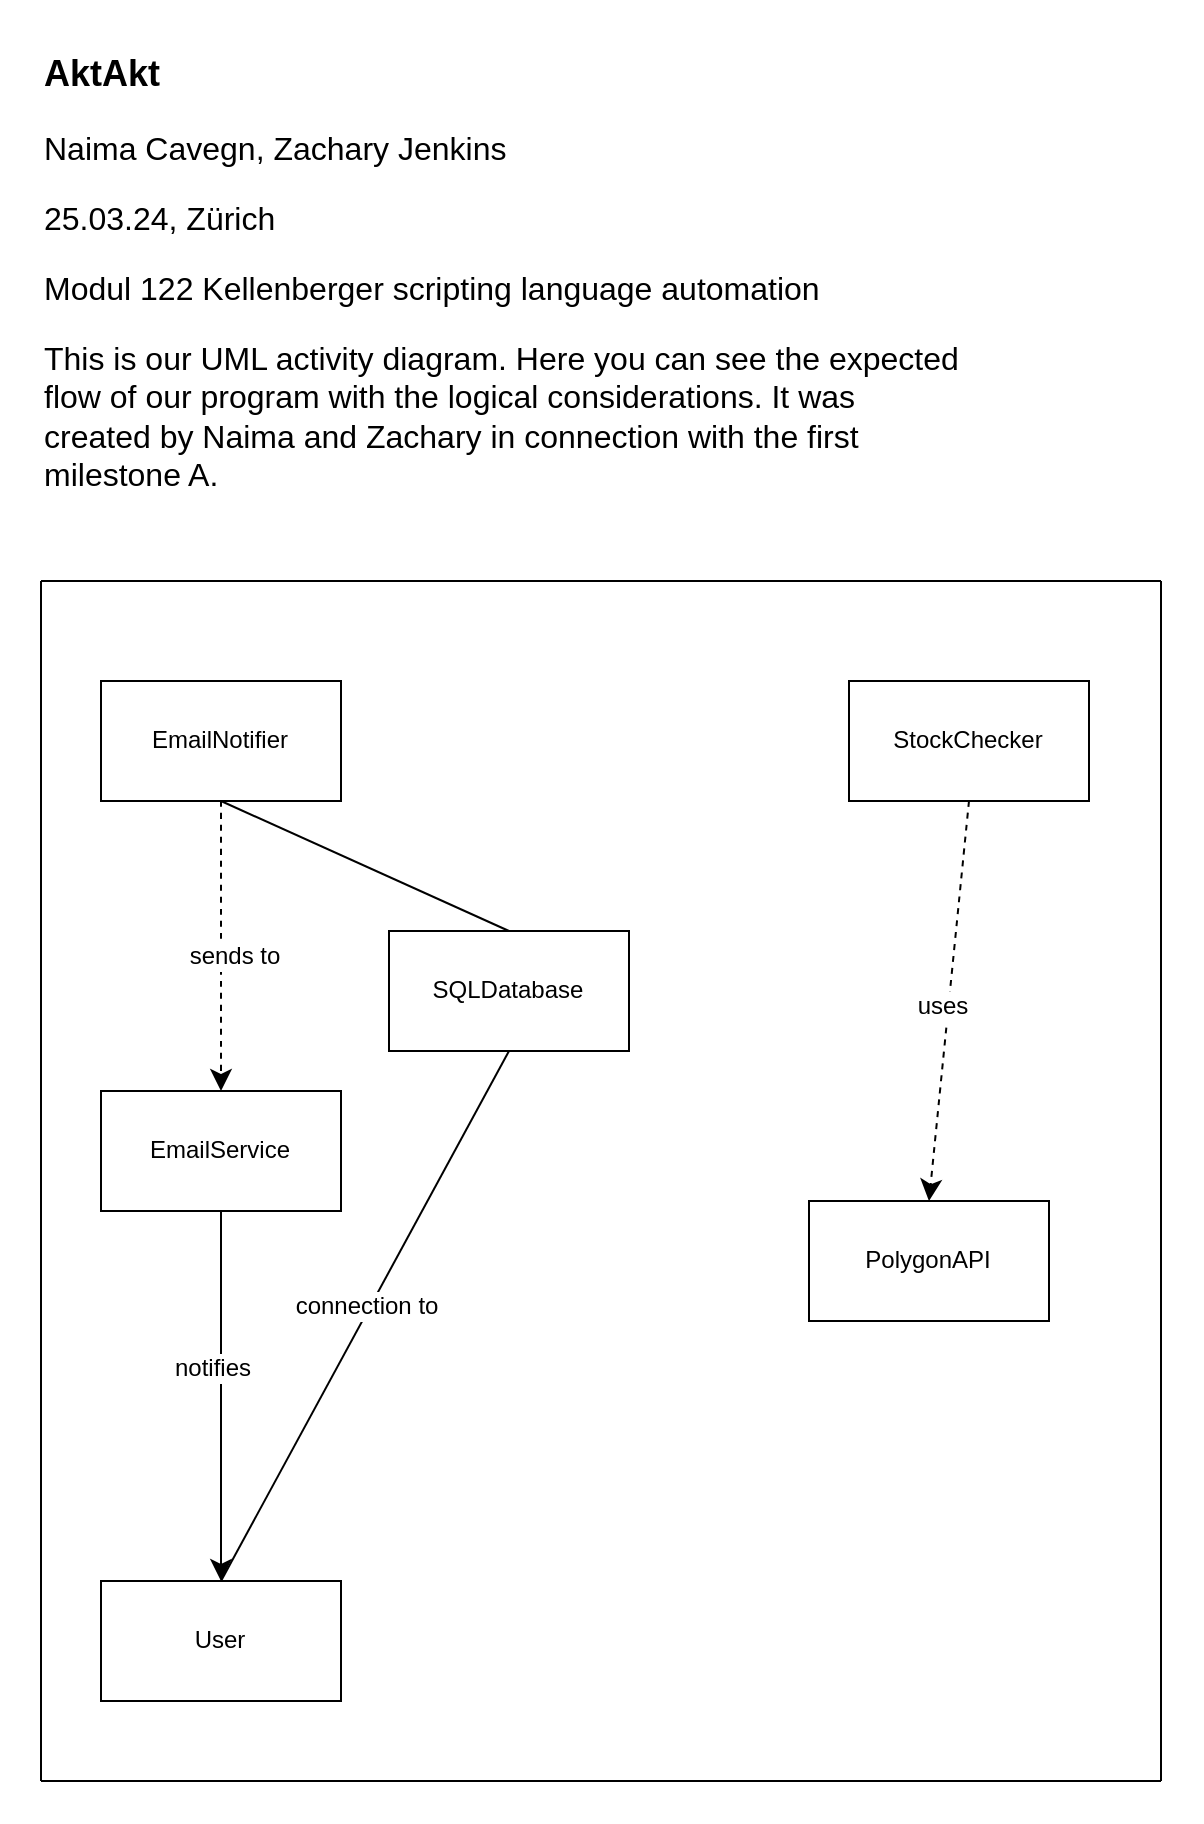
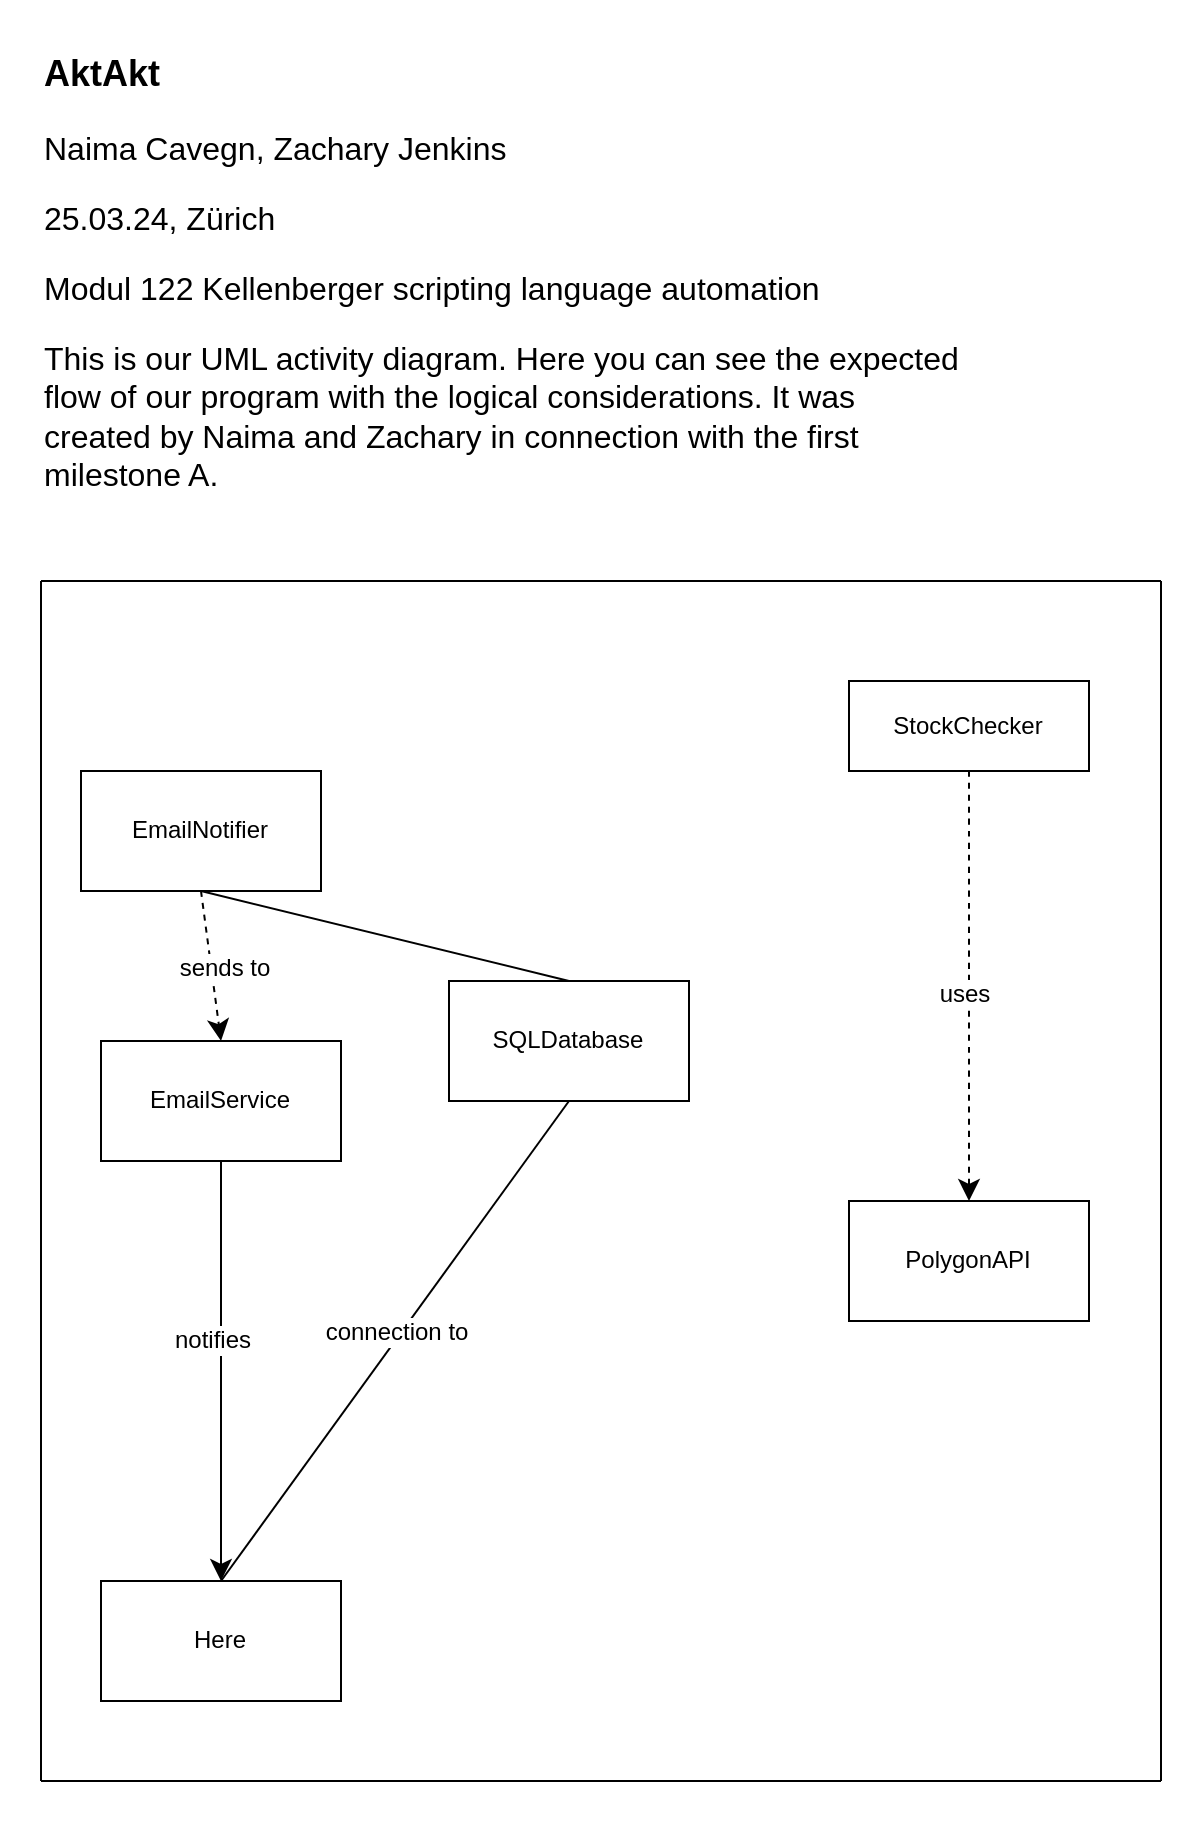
node "EmailNotifier": moved (221, 741) -> (201, 831)
node "StockChecker": size 240x120 -> 240x90
node "SQLDatabase": moved (509, 991) -> (569, 1041)
node "EmailService": moved (221, 1151) -> (221, 1101)
node "PolygonAPI": moved (929, 1261) -> (969, 1261)
node "User": label "User" -> "Here"
